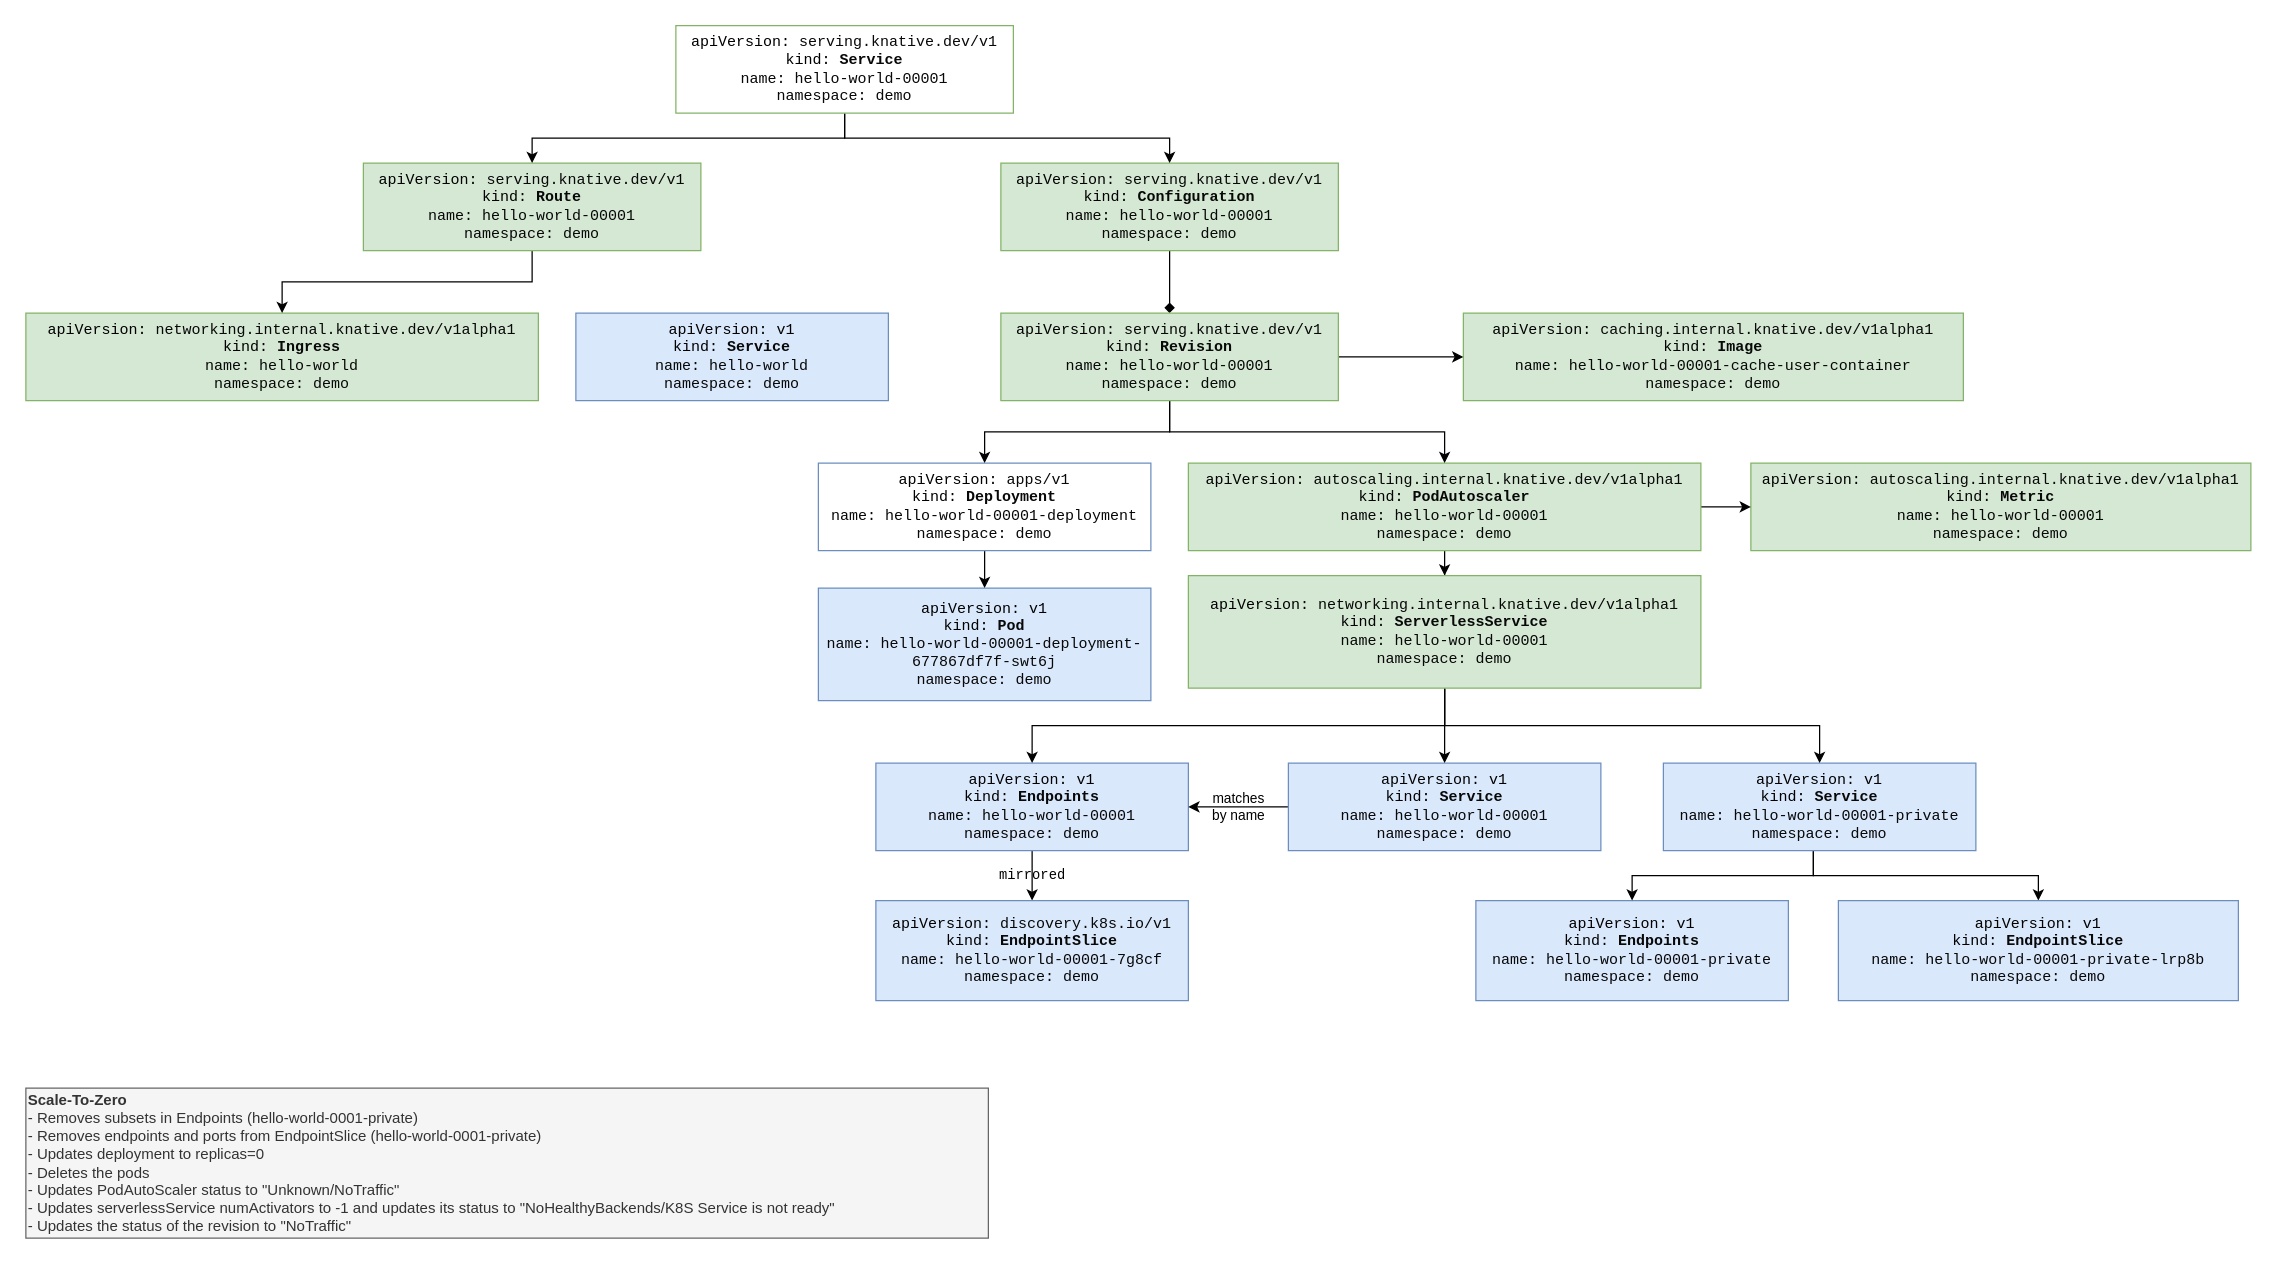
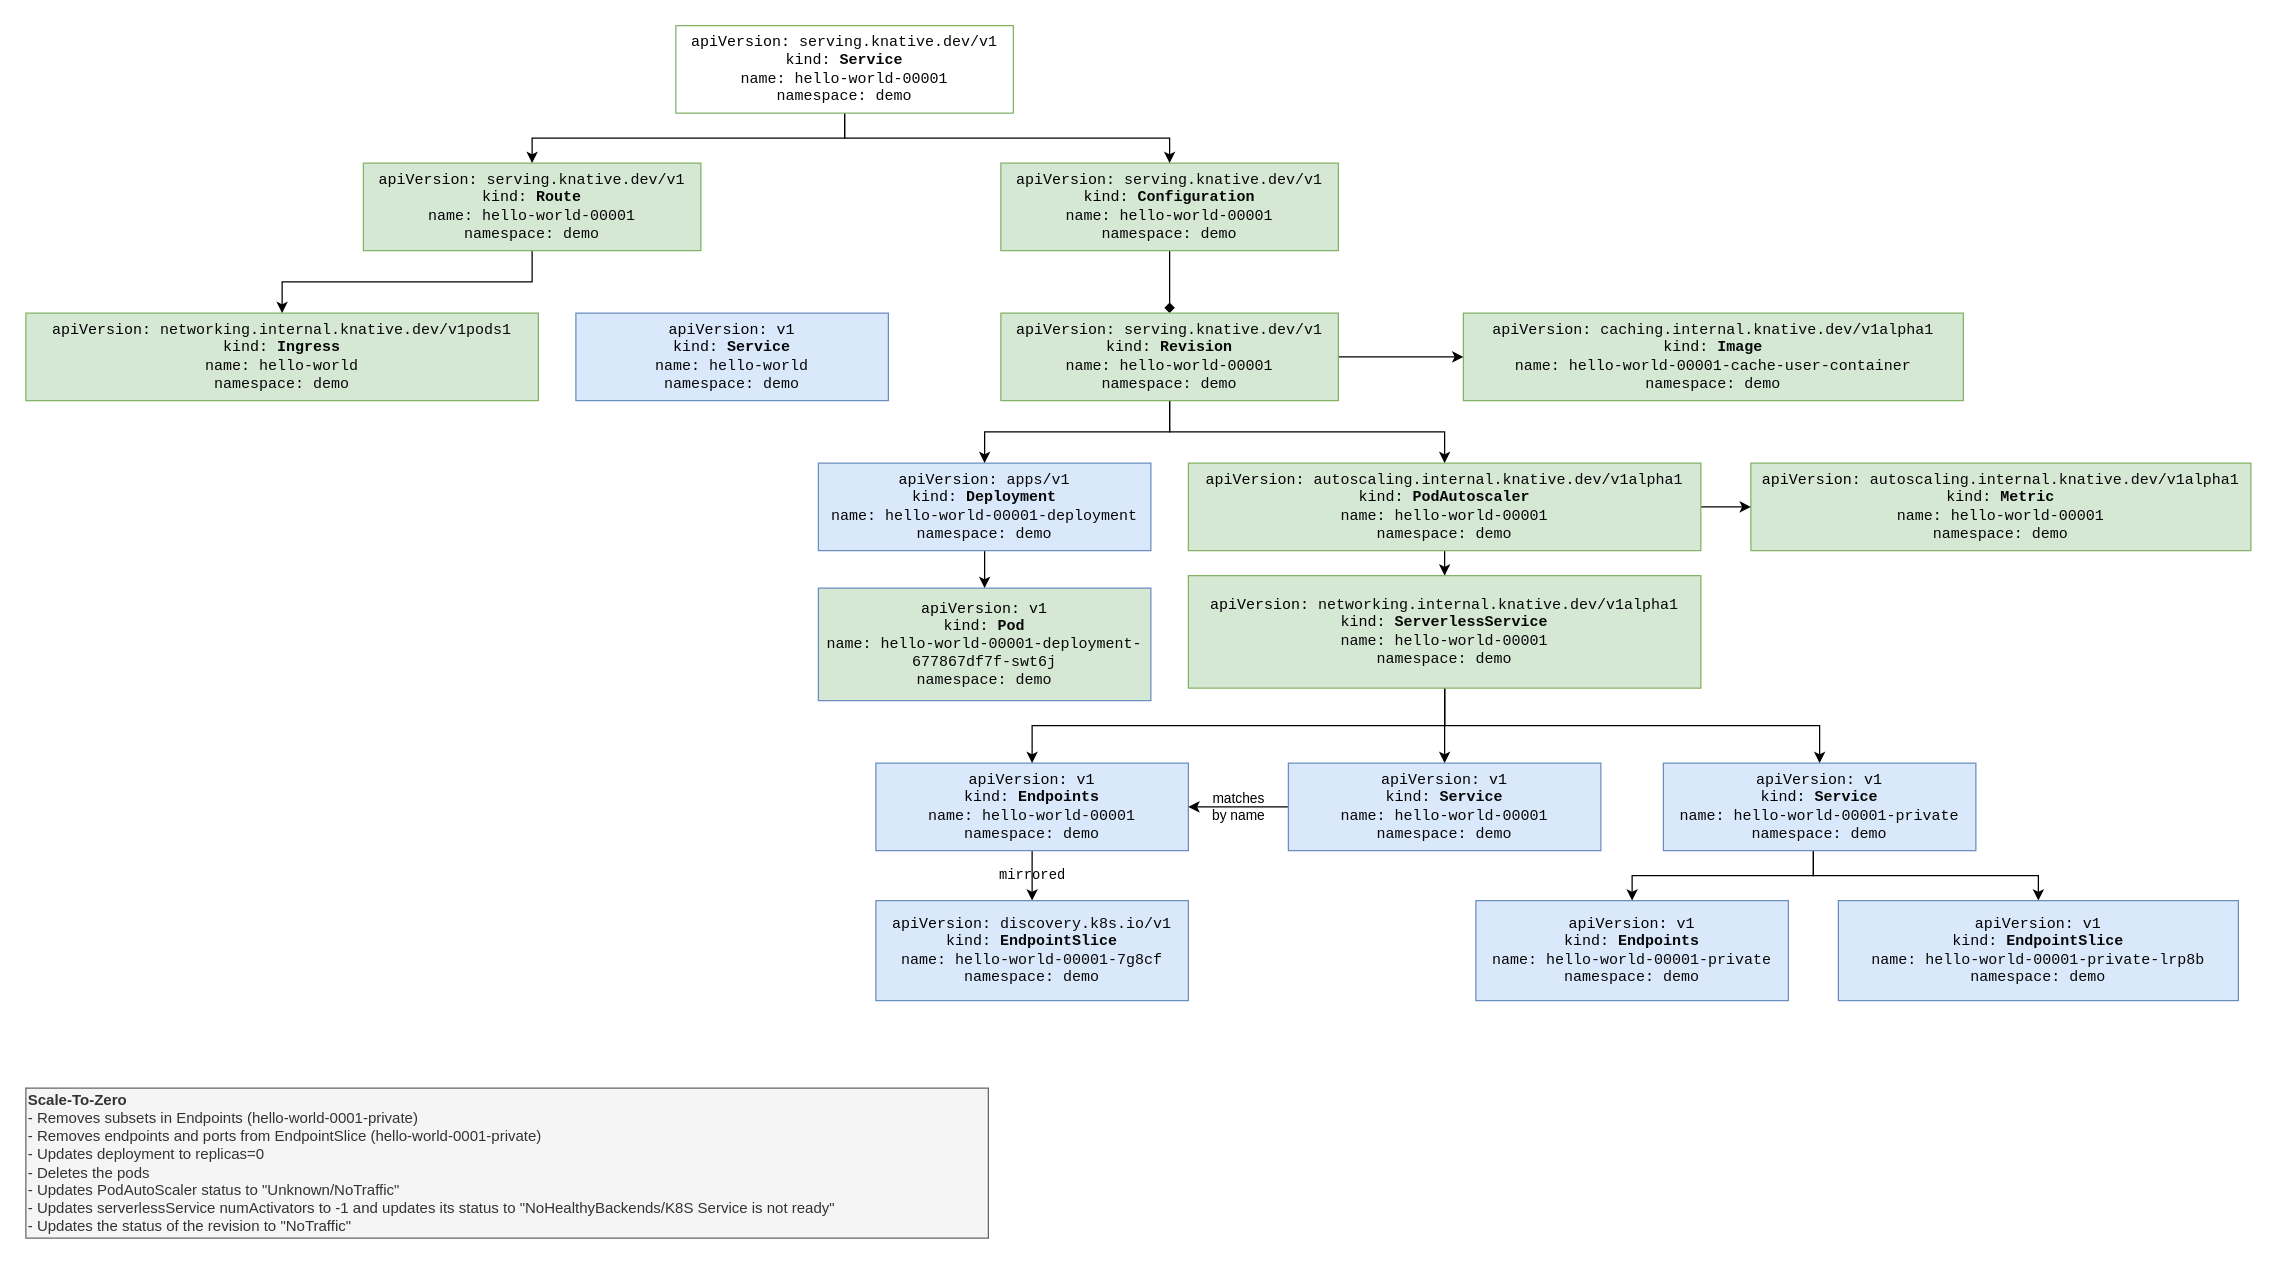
node "apiVersion: networking.internal.knative.dev/v1alpha1 kind: Ingress name: hello-world namespace: demo": label "apiVersion: networking.internal.knative.dev/v1alpha1 kind: Ingress name: hello-world namespace: demo" -> "apiVersion: networking.internal.knative.dev/v1pods1 kind: Ingress name: hello-world namespace: demo"
node "apiVersion: apps/v1 kind: Deployment name: hello-world-00001-deployment namespace: demo": fillcolor #ffffff -> #dae8fc
node "apiVersion: v1 kind: Pod name: hello-world-00001-deployment-677867df7f-swt6j namespace: demo": fillcolor #dae8fc -> #d5e8d4
